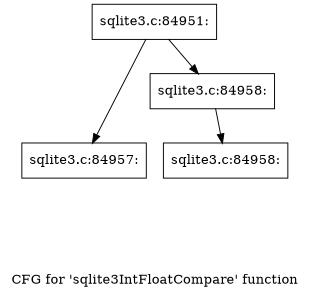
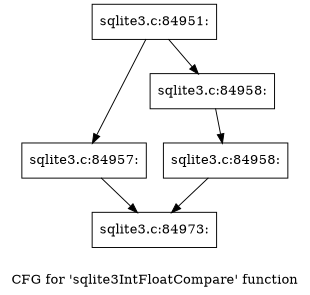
node "sqlite3.c:84973:": added
